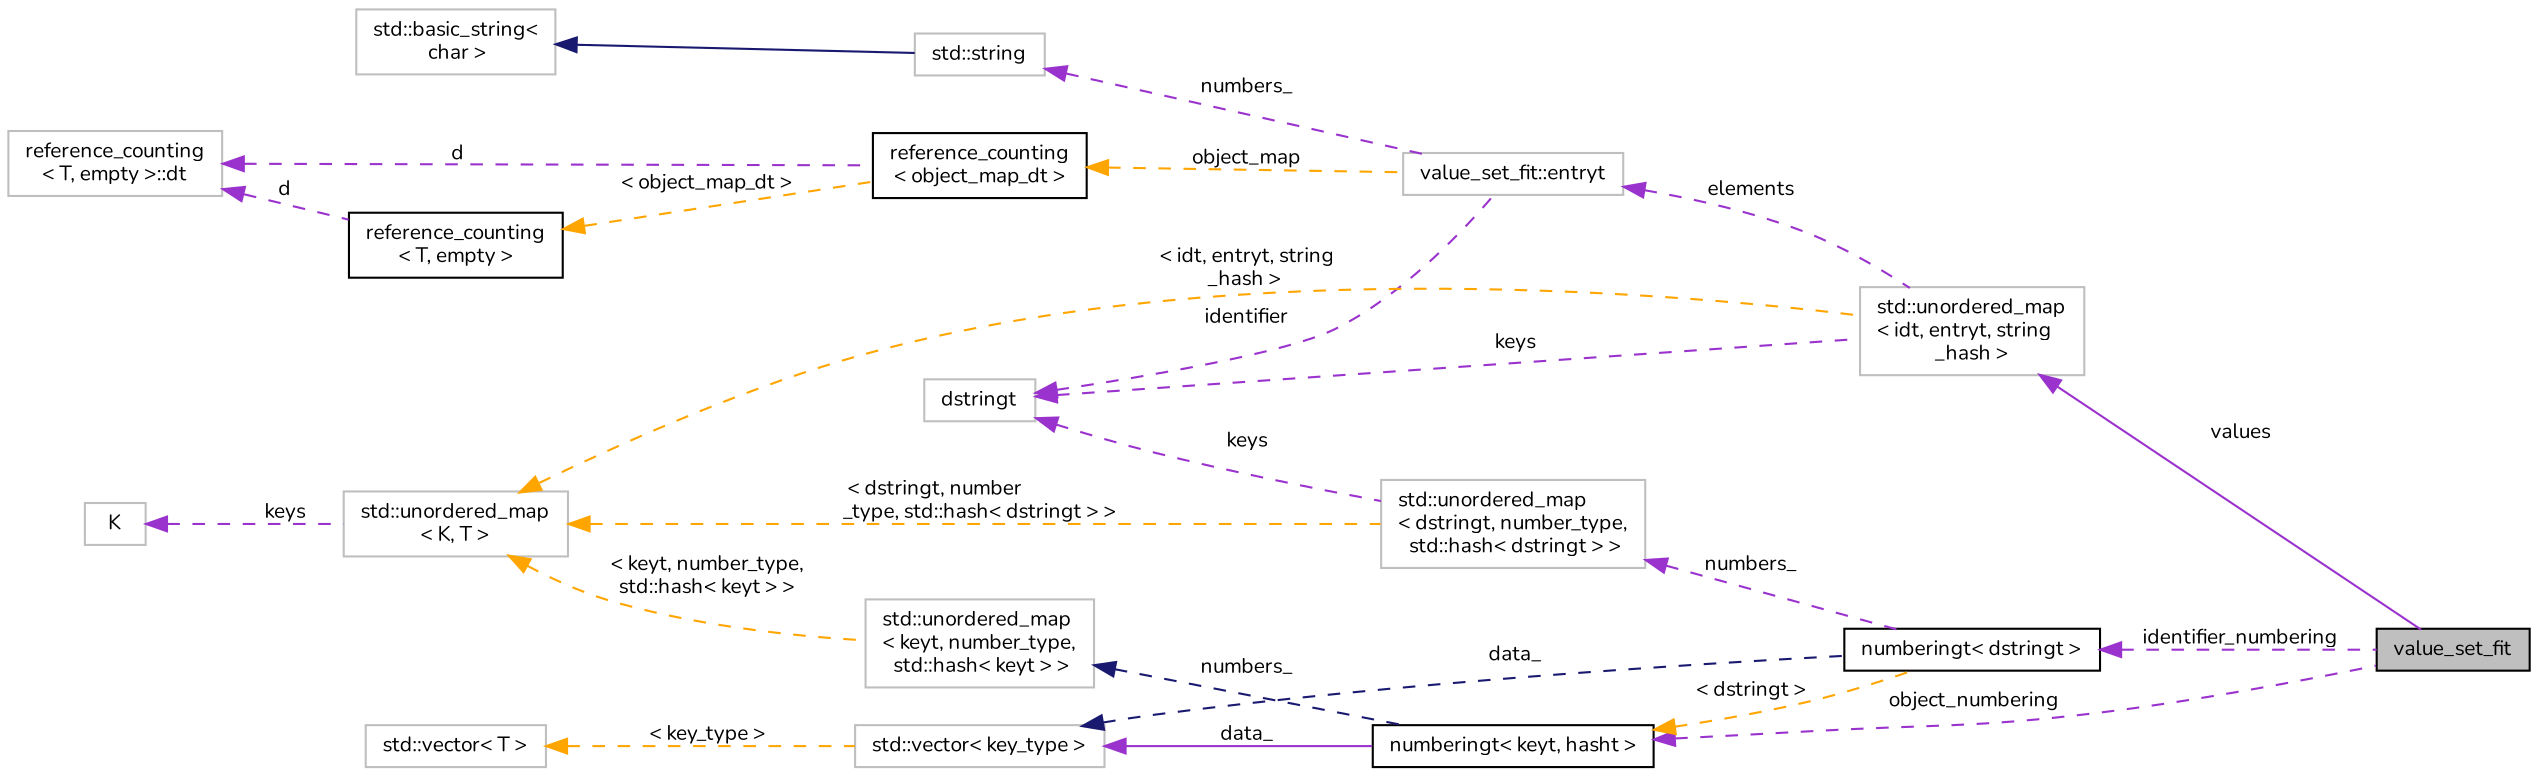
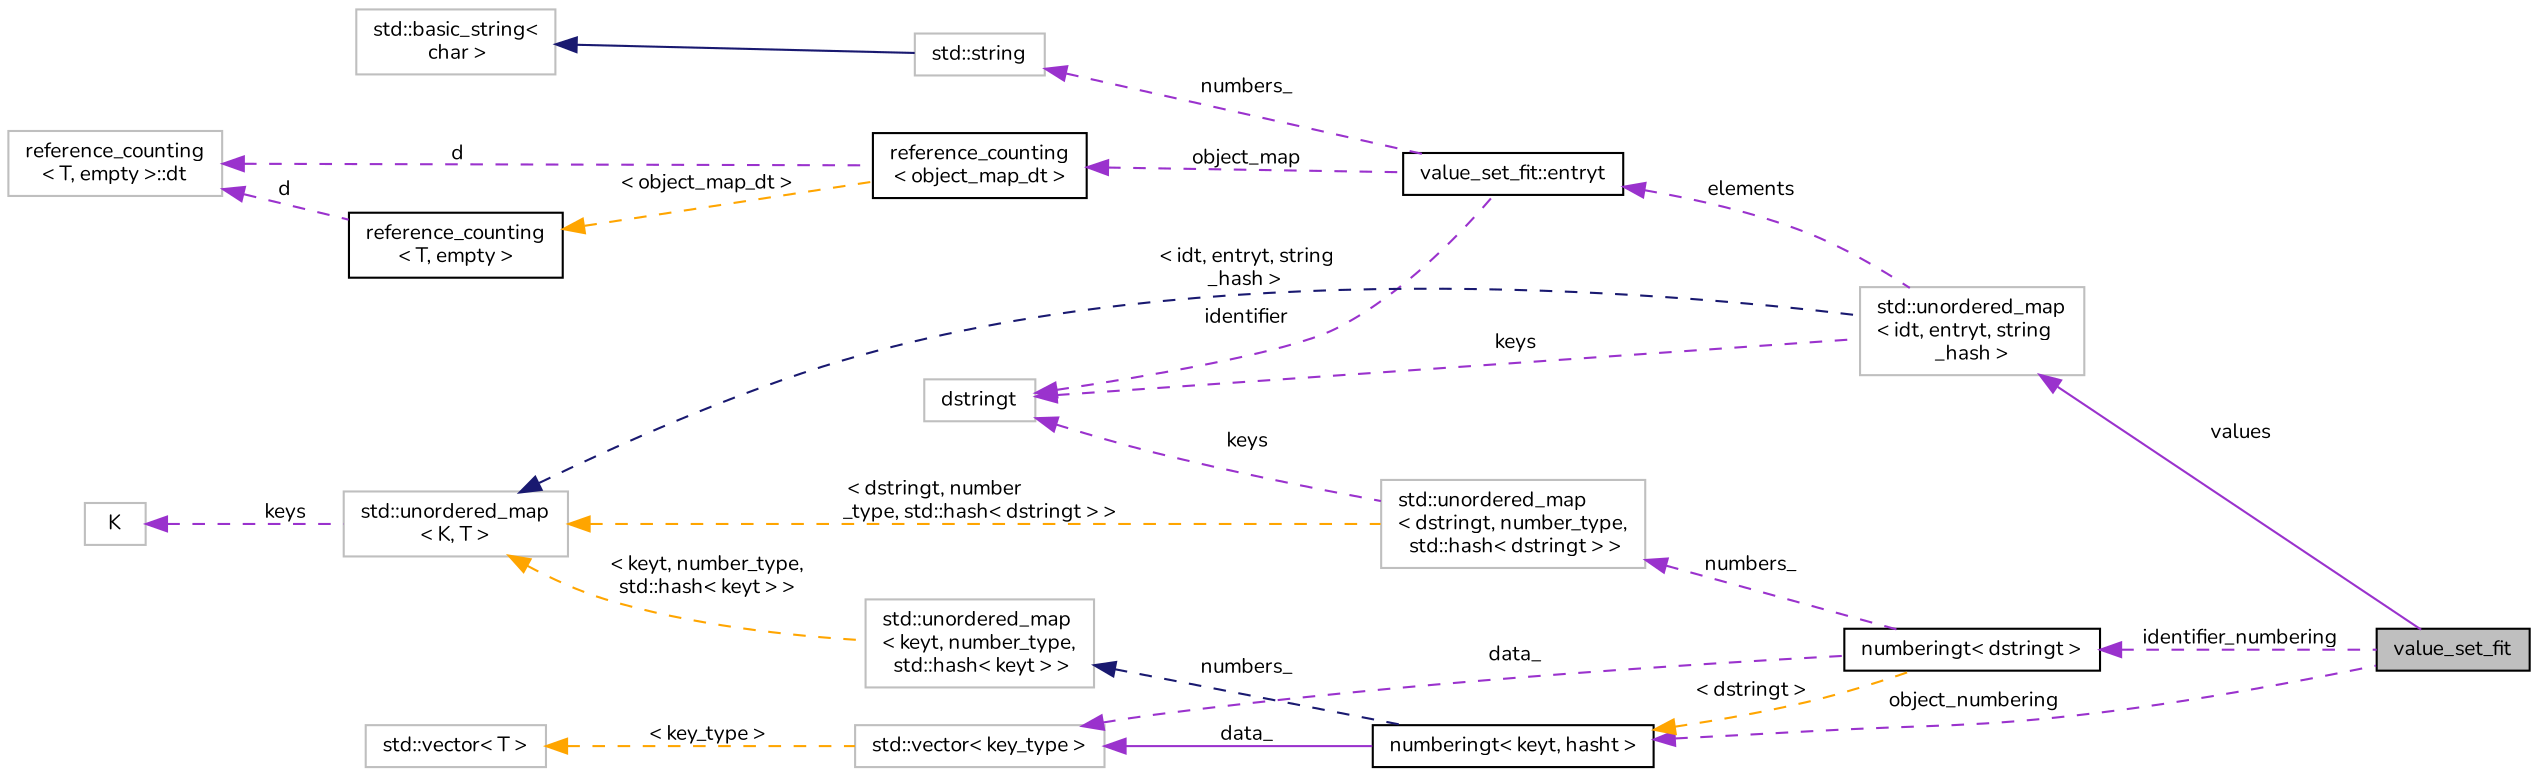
edge "value_set_fit::entryt" -> "reference_counting < object_map_dt >": color orange -> darkorchid3
node "value_set_fit::entryt": color grey75 -> black
edge "std::unordered_map < idt, entryt, string _hash >" -> "std::unordered_map < K, T >": color orange -> midnightblue
edge "numberingt< dstringt >" -> "std::vector< key_type >": color midnightblue -> darkorchid3
